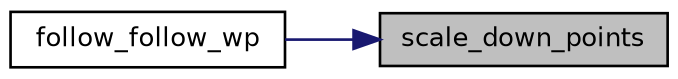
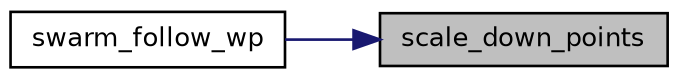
node "follow_follow_wp": label "follow_follow_wp" -> "swarm_follow_wp"
